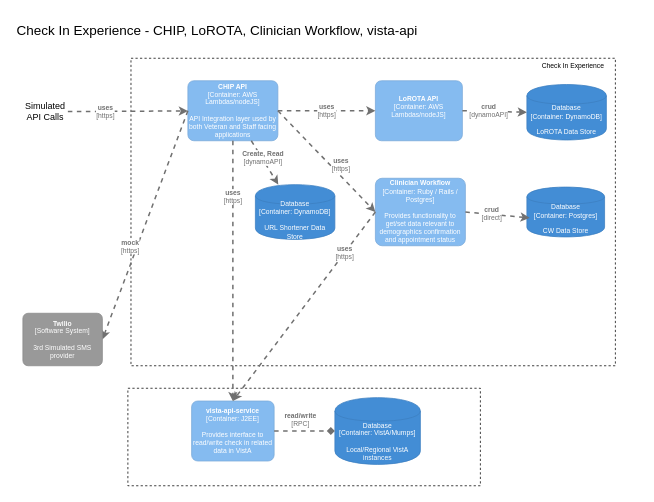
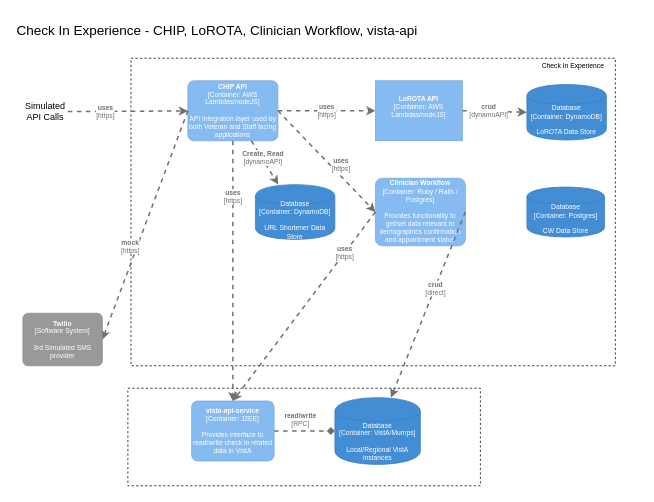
node "LoROTA API [Container: AWS Lambdas/nodeJS]": shape rounded rectangle -> rectangle
edge "Clinician Workflow [Container: Ruby / Rails / Postgres] Provides functionality to get/set data relevant to demographics confirmation and appointment status" -> "Database [Container: Postgres] CW Data Store": now "Clinician Workflow [Container: Ruby / Rails / Postgres] Provides functionality to get/set data relevant to demographics confirmation and appointment status" -> "Database [Container: VistA/Mumps] Local/Regional VistA instances"
